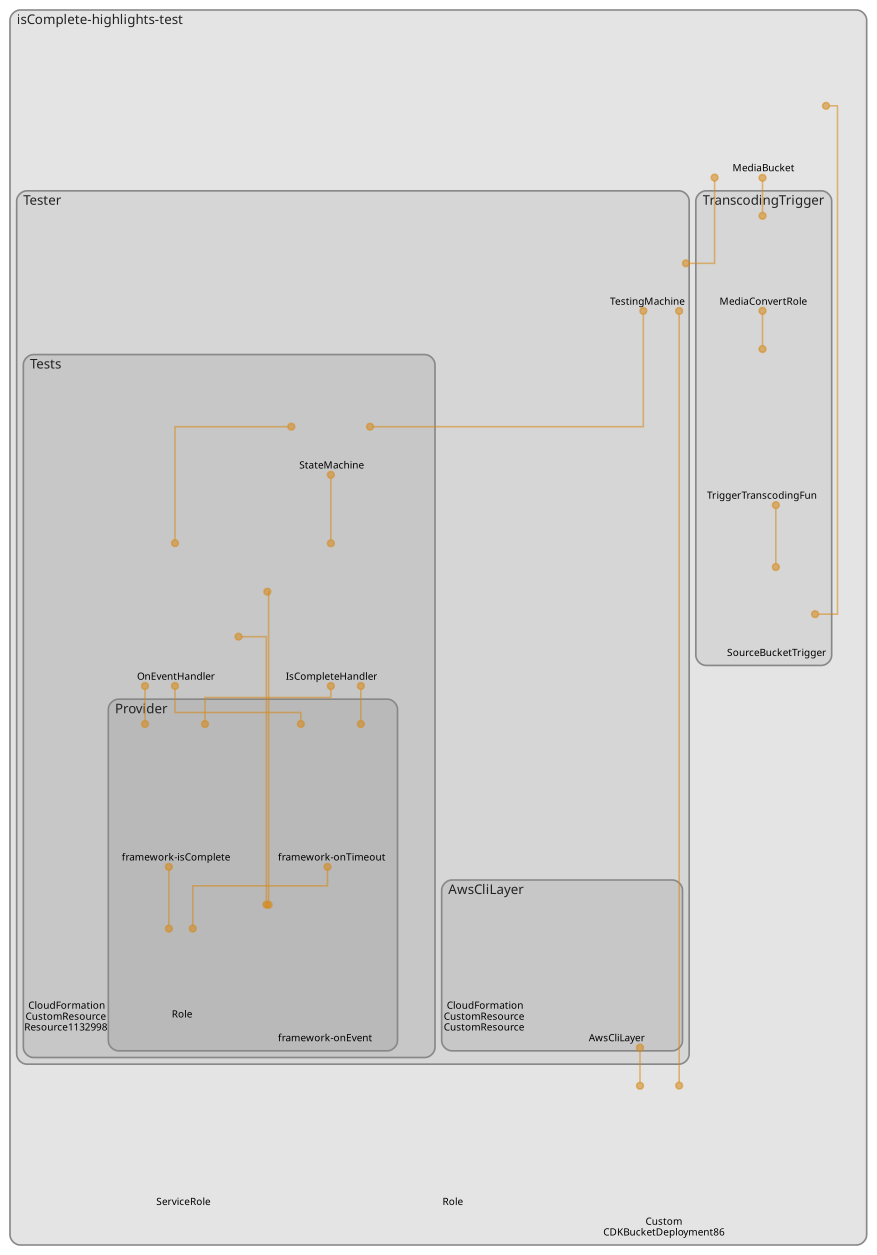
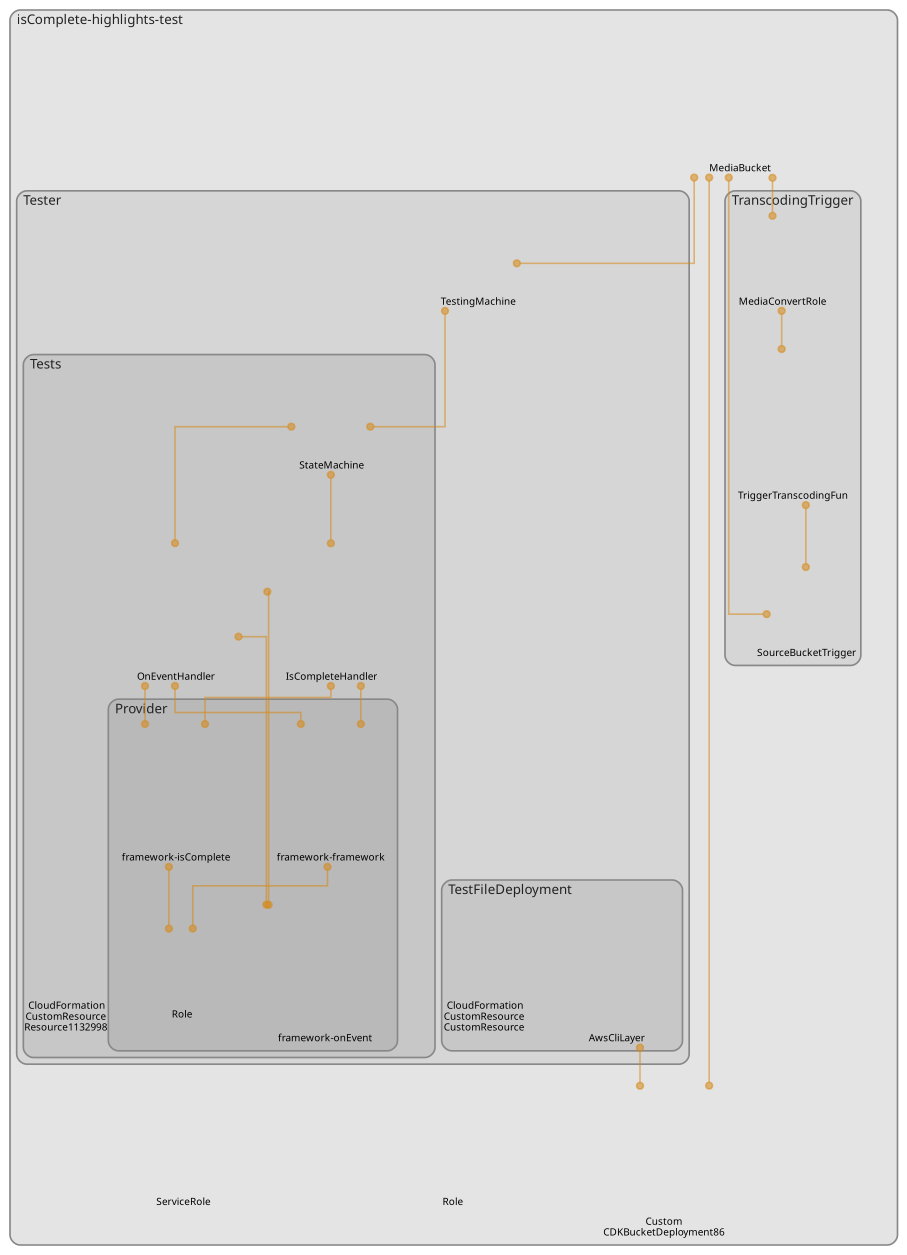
edge "TestingMachine" -- "Custom CDKBucketDeployment86": now "MediaBucket" -- "Custom CDKBucketDeployment86"
node "framework-onTimeout": label "framework-onTimeout" -> "framework-framework"
cluster "AwsCliLayer": label "AwsCliLayer" -> "TestFileDeployment"
